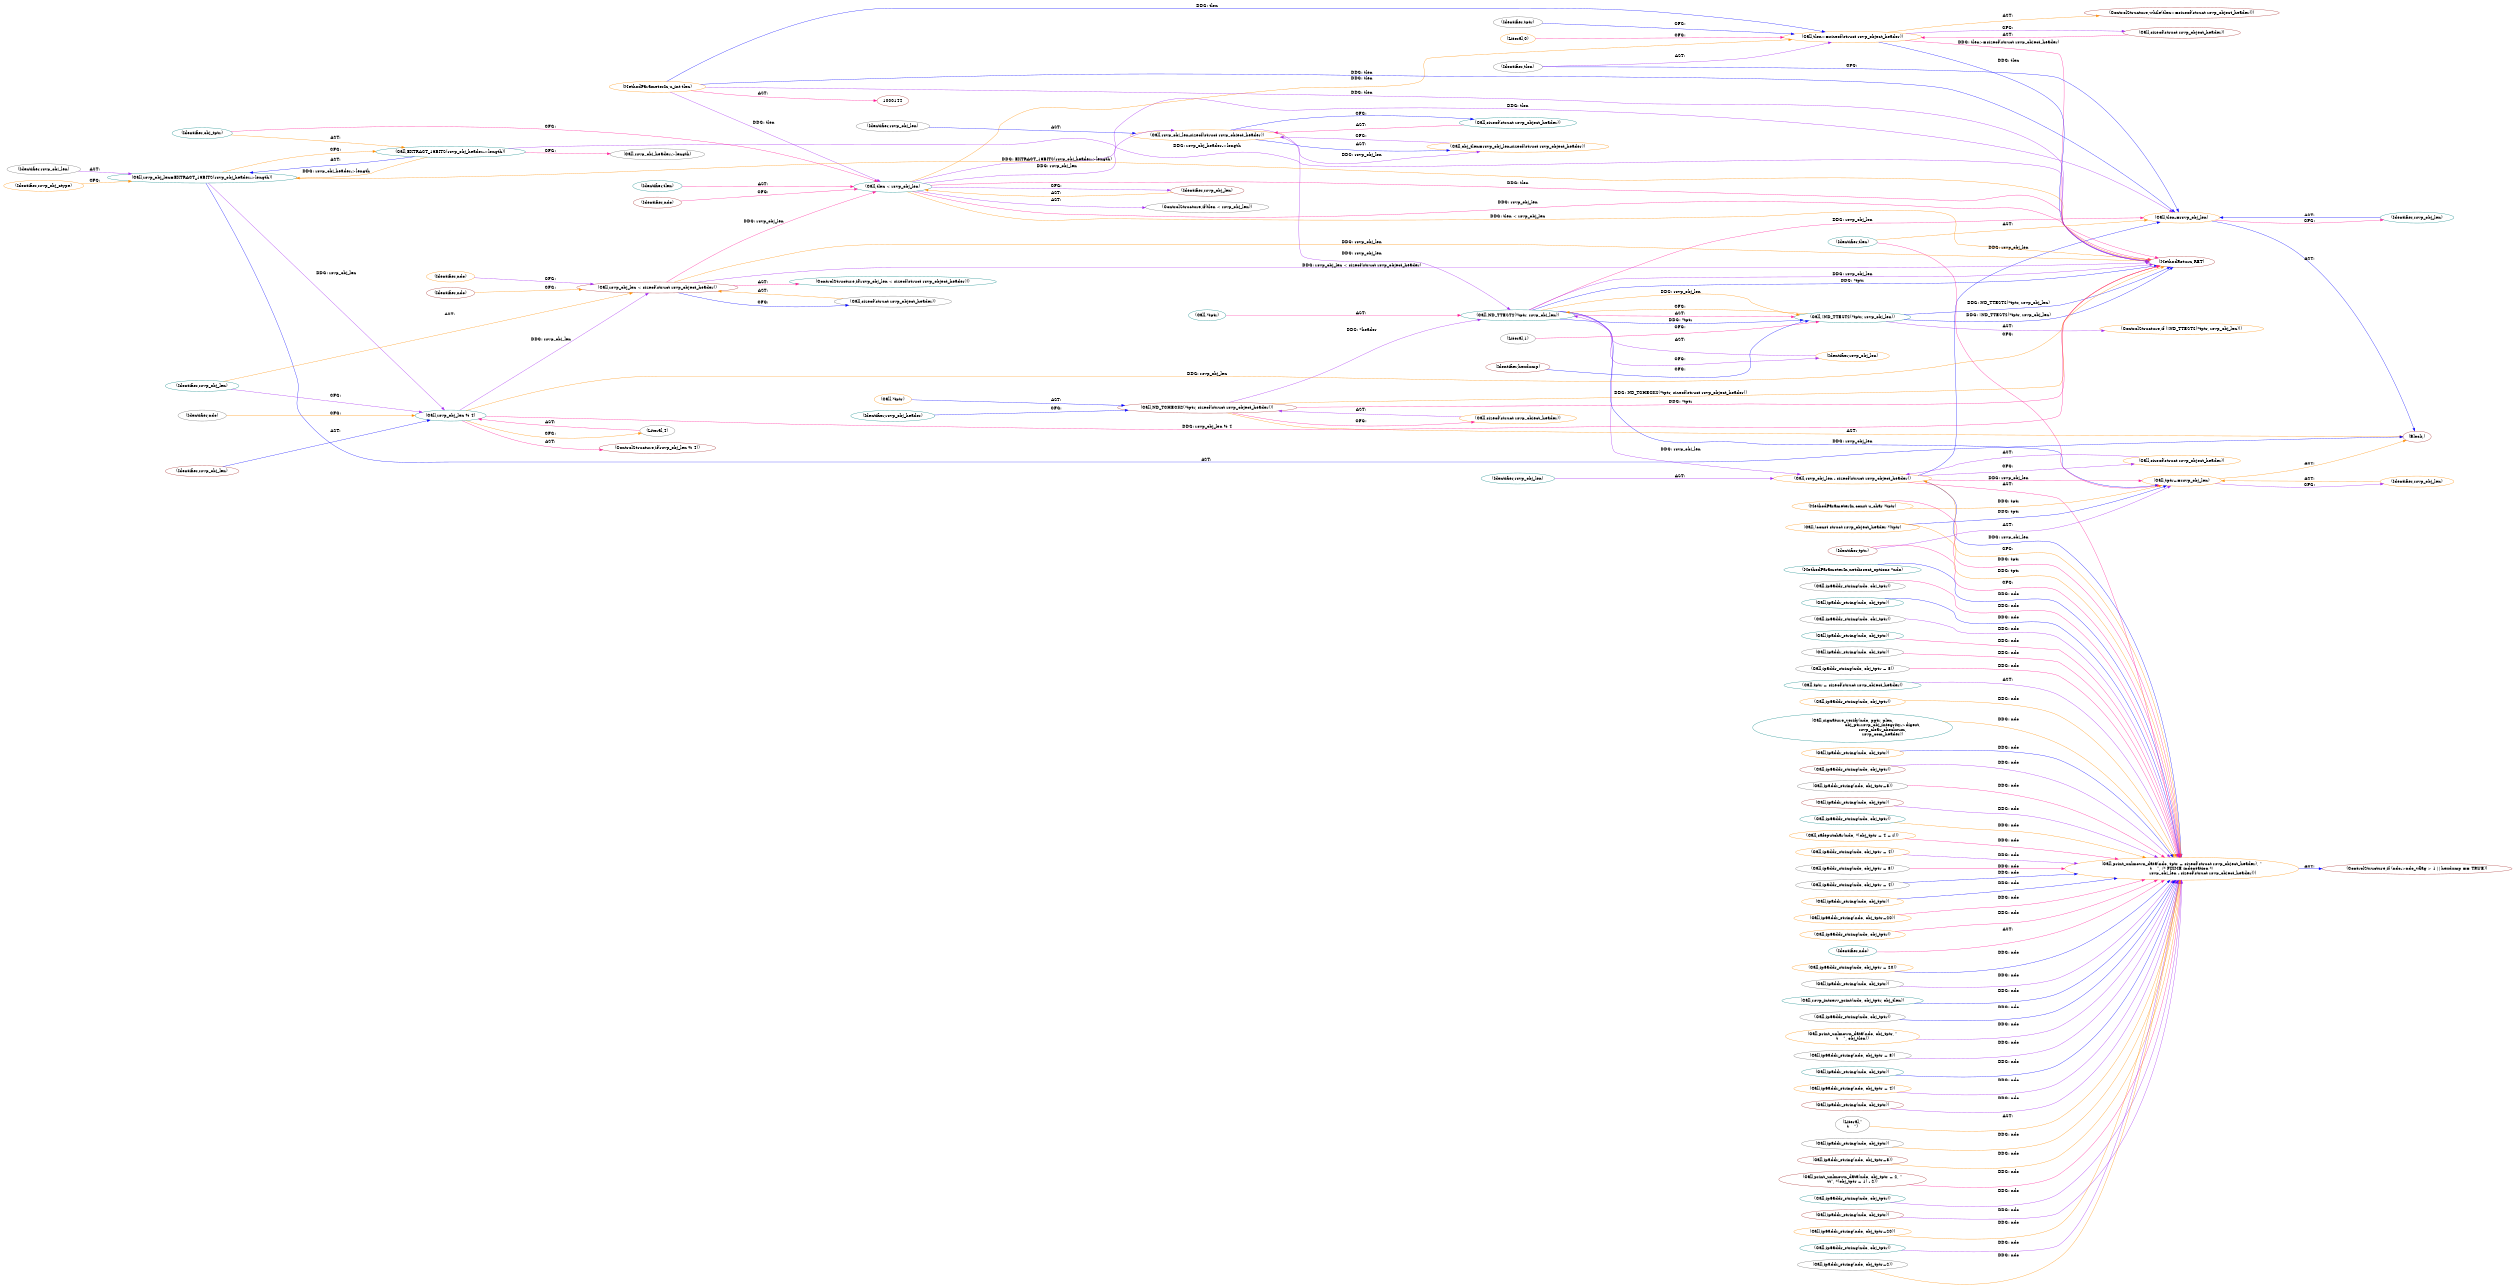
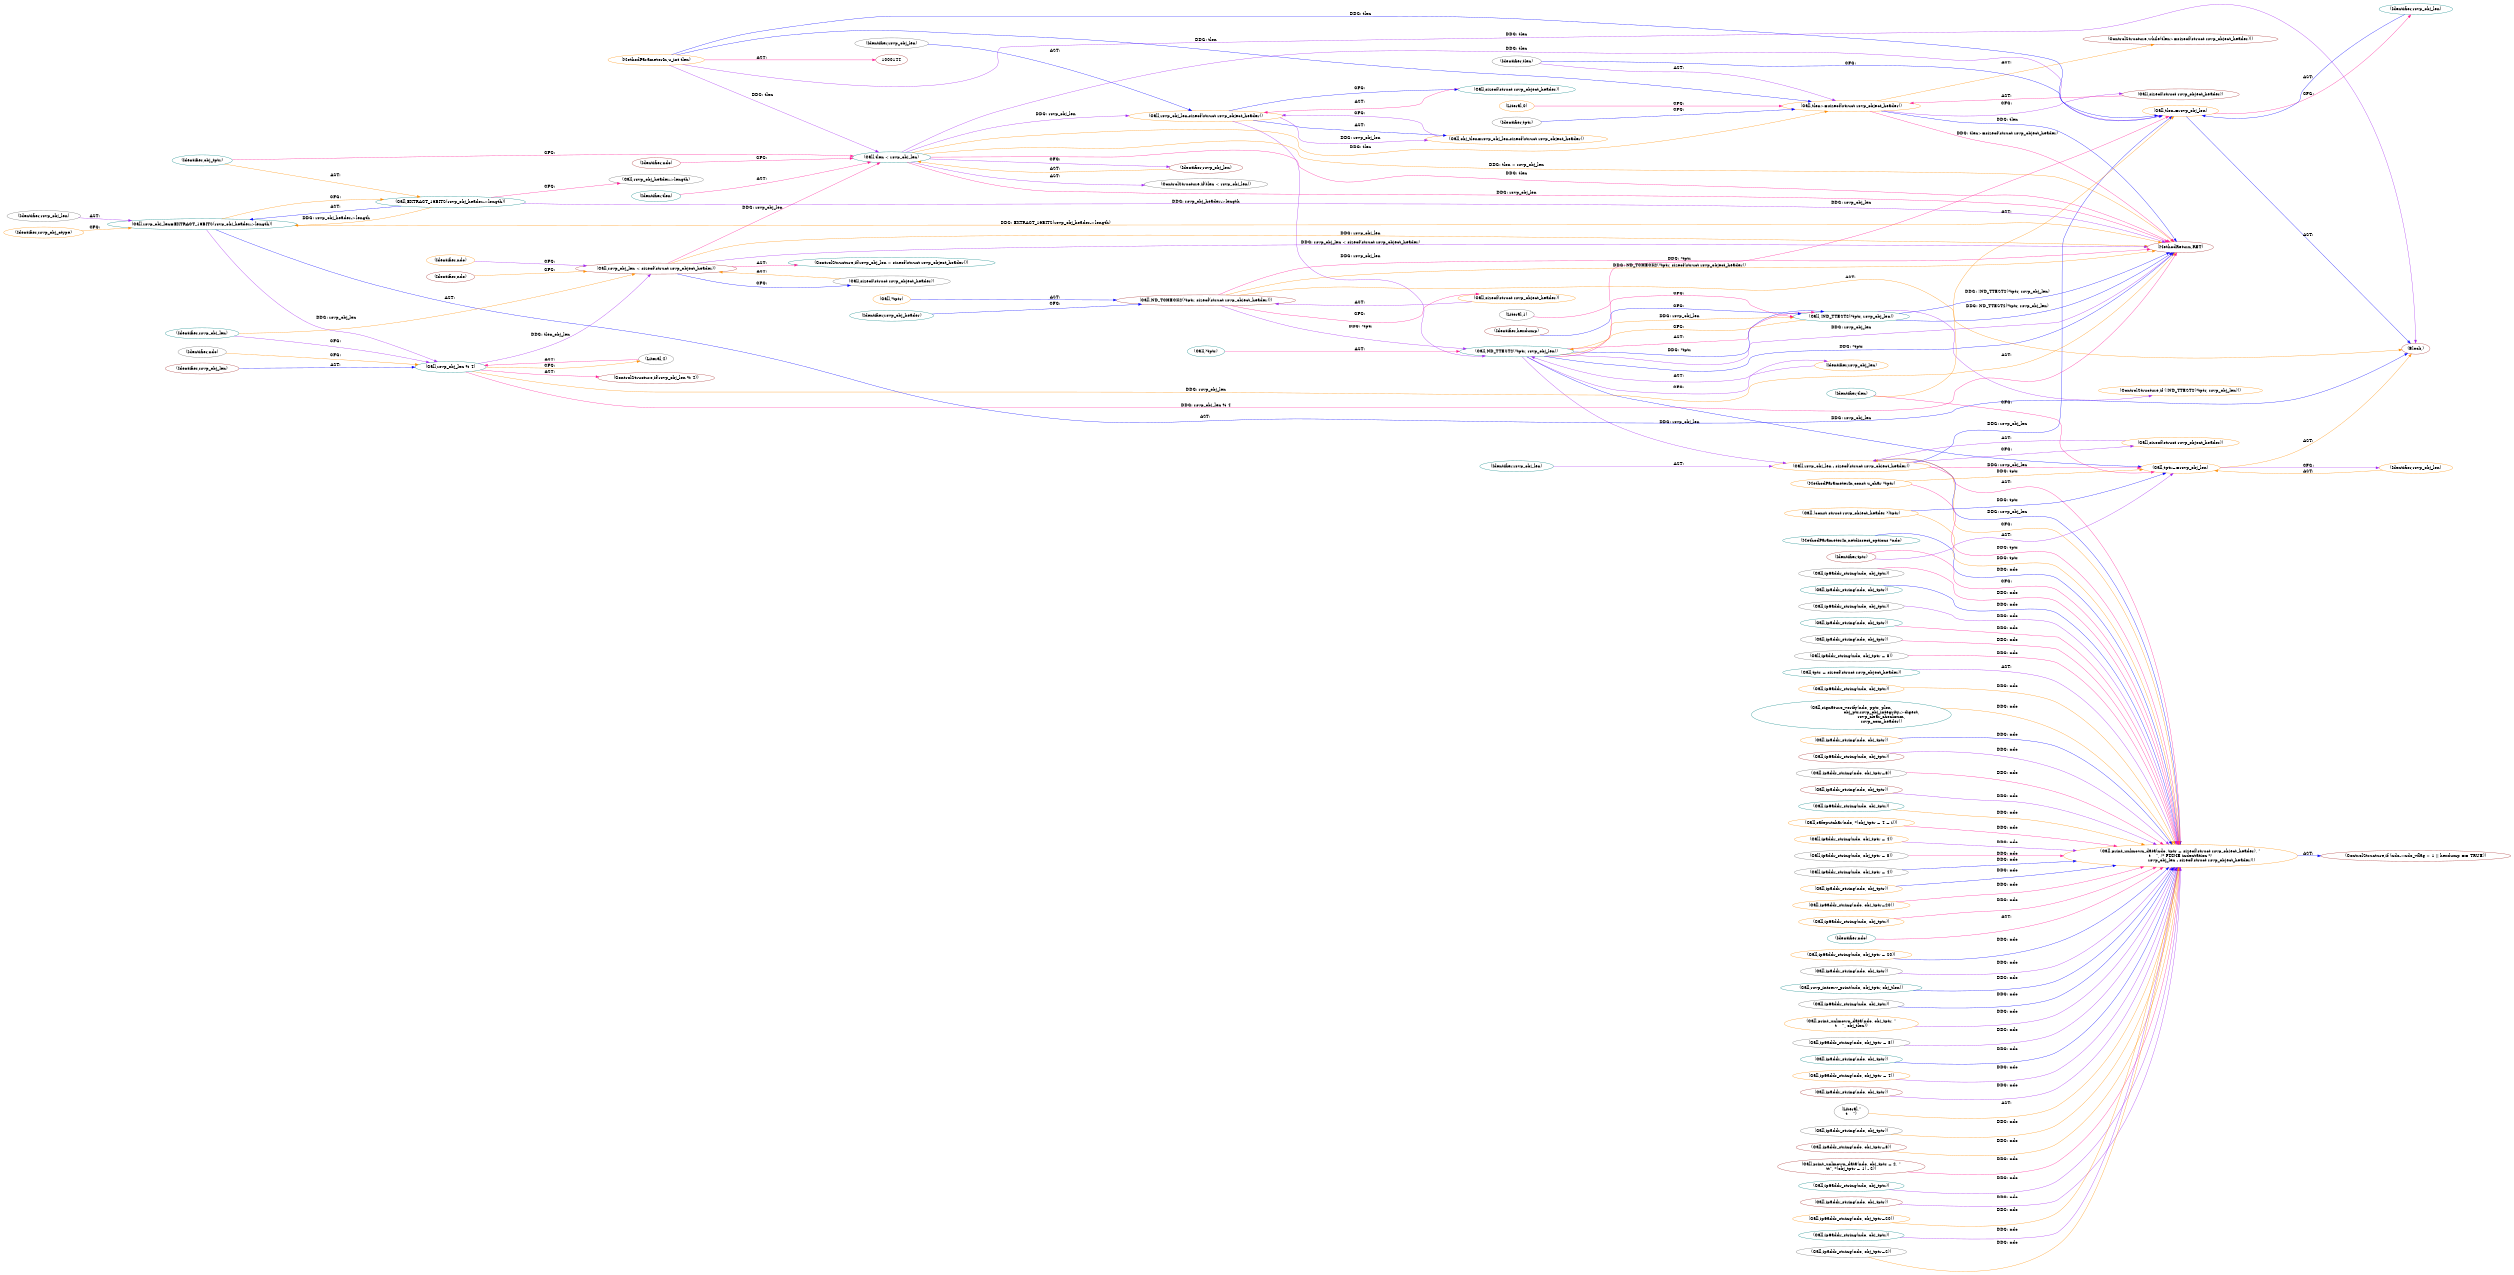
edge "(MethodParameterIn,u_int tlen)" -> "(MethodReturn,RET)": now "(MethodParameterIn,u_int tlen)" -> "(Block,)"
edge "(Call,ND_TCHECK2(*tptr, sizeof(struct rsvp_object_header)))" -> "(Call,ND_TTEST2(*tptr, rsvp_obj_len))": label "DDG: *header" -> "DDG: *tptr"
edge "(Call,rsvp_obj_len % 4)" -> "(Call,rsvp_obj_len < sizeof(struct rsvp_object_header))": label "DDG: rsvp_obj_len" -> "DDG: tlen_obj_len"
